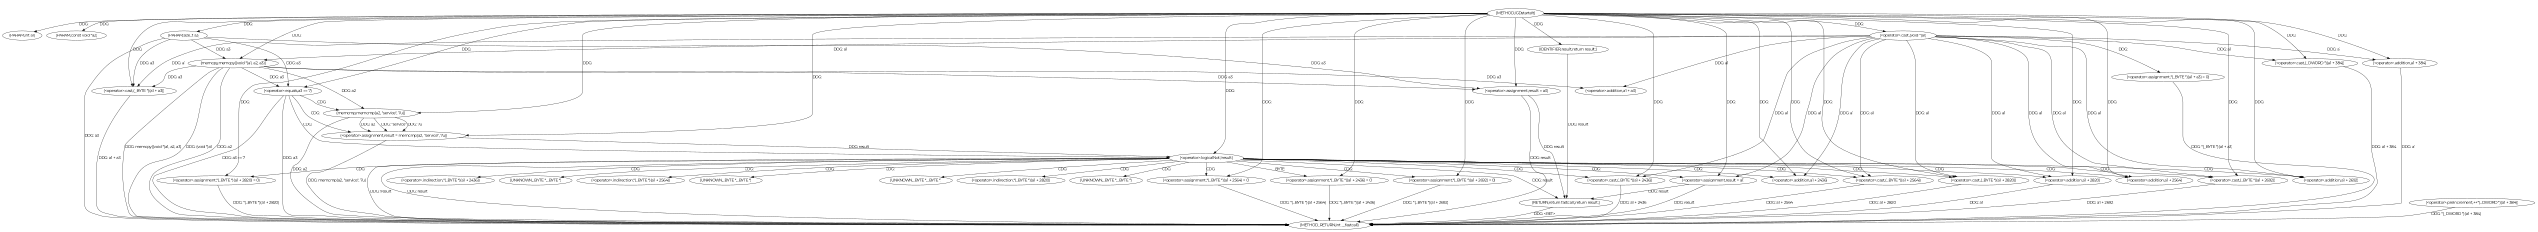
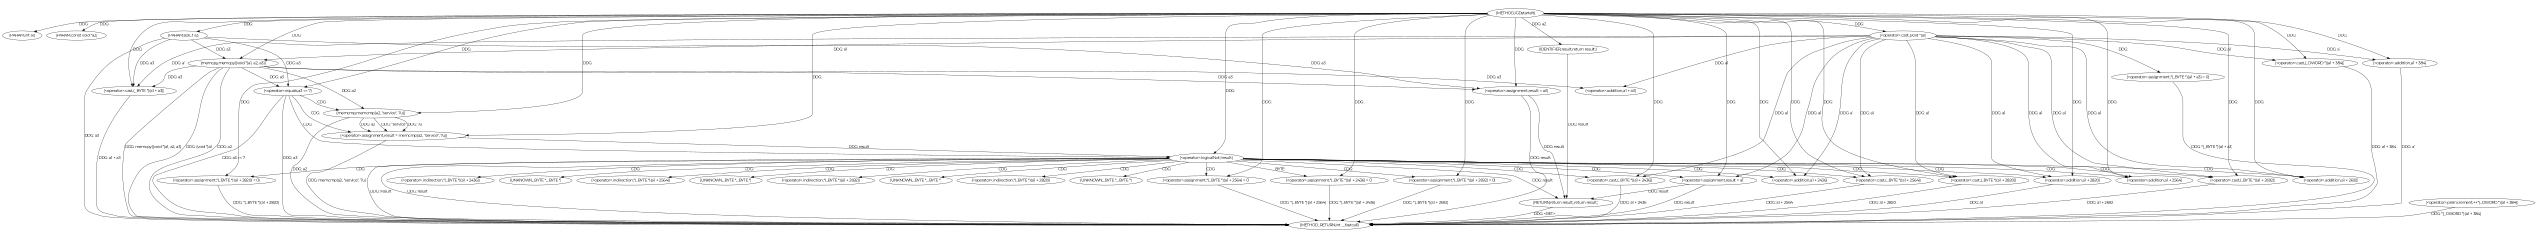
edge "(METHOD,IGDstartelt)" -> "(IDENTIFIER,result,return result;)": label "DDG: " -> "DDG: a2"
node "(<operator>.indirection,*(_BYTE *)(a1 + 2692))": added
node "(RETURN,return fastcall;,return result;)": label "(RETURN,return fastcall;,return result;)" -> "(RETURN,return result;,return result;)"
